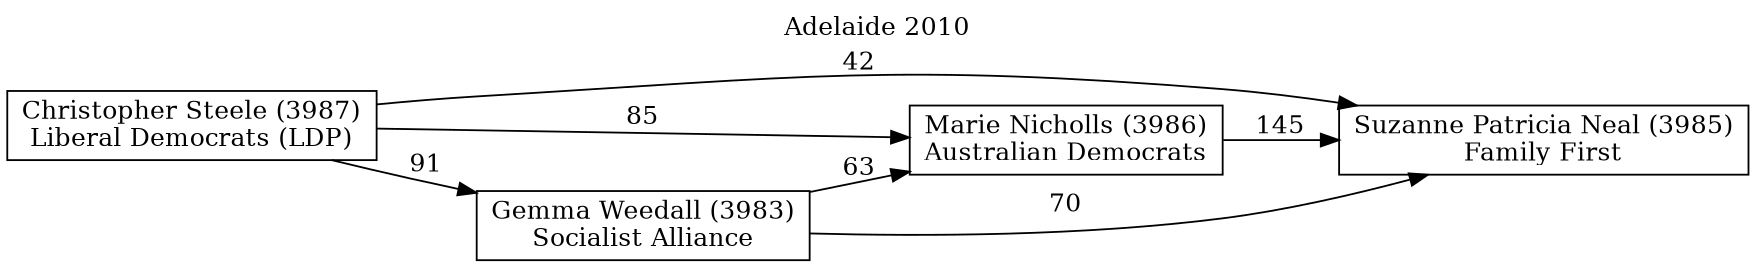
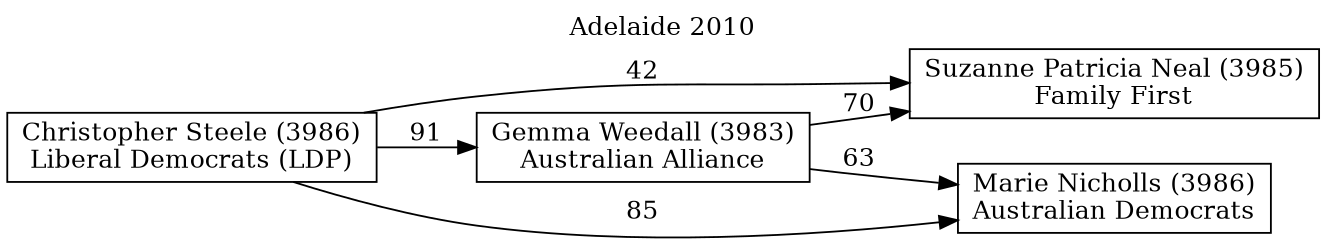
node "Christopher Steele (3987) Liberal Democrats (LDP)": label "Christopher Steele (3987) Liberal Democrats (LDP)" -> "Christopher Steele (3986) Liberal Democrats (LDP)"
edge "Marie Nicholls (3986) Australian Democrats" -> "Suzanne Patricia Neal (3985) Family First": removed, label "145"
node "Gemma Weedall (3983) Socialist Alliance": label "Gemma Weedall (3983) Socialist Alliance" -> "Gemma Weedall (3983) Australian Alliance"
